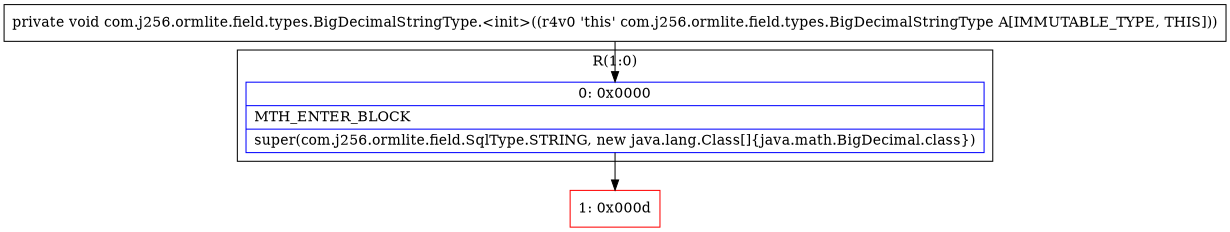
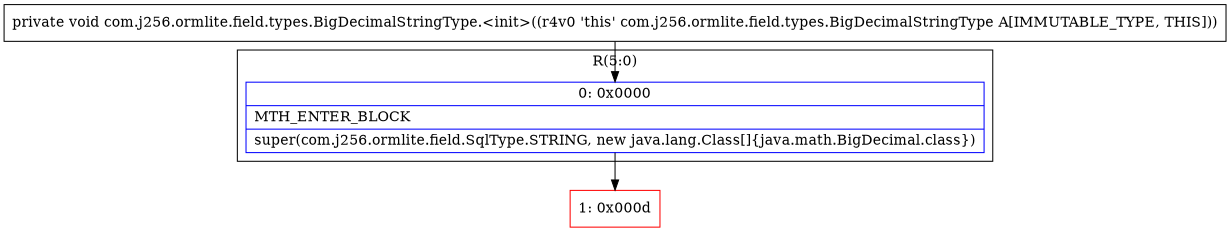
cluster "R(1:0)": label "R(1:0)" -> "R(5:0)"
